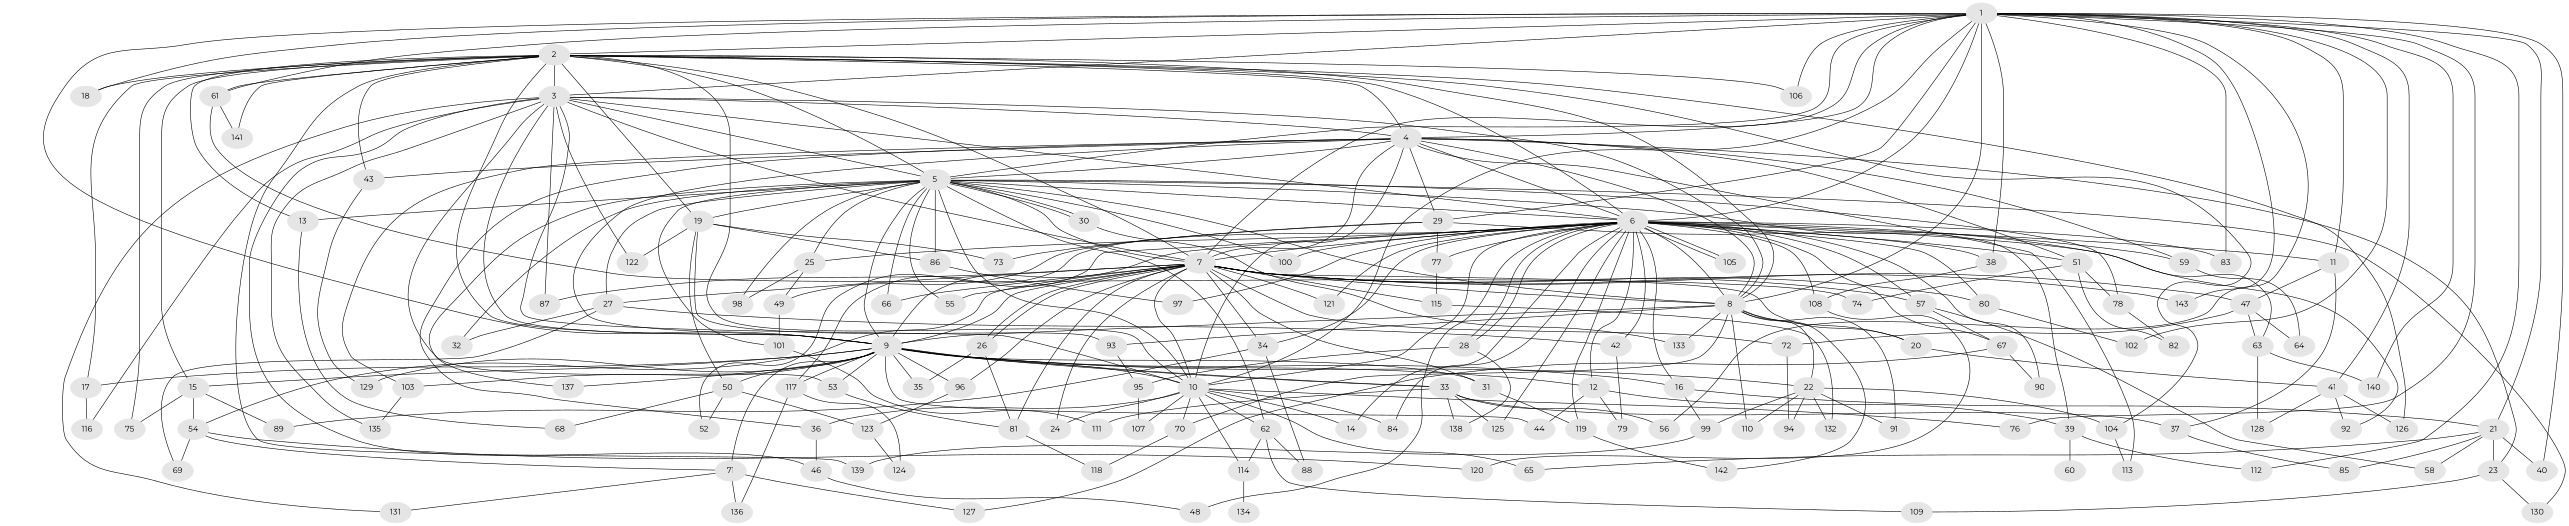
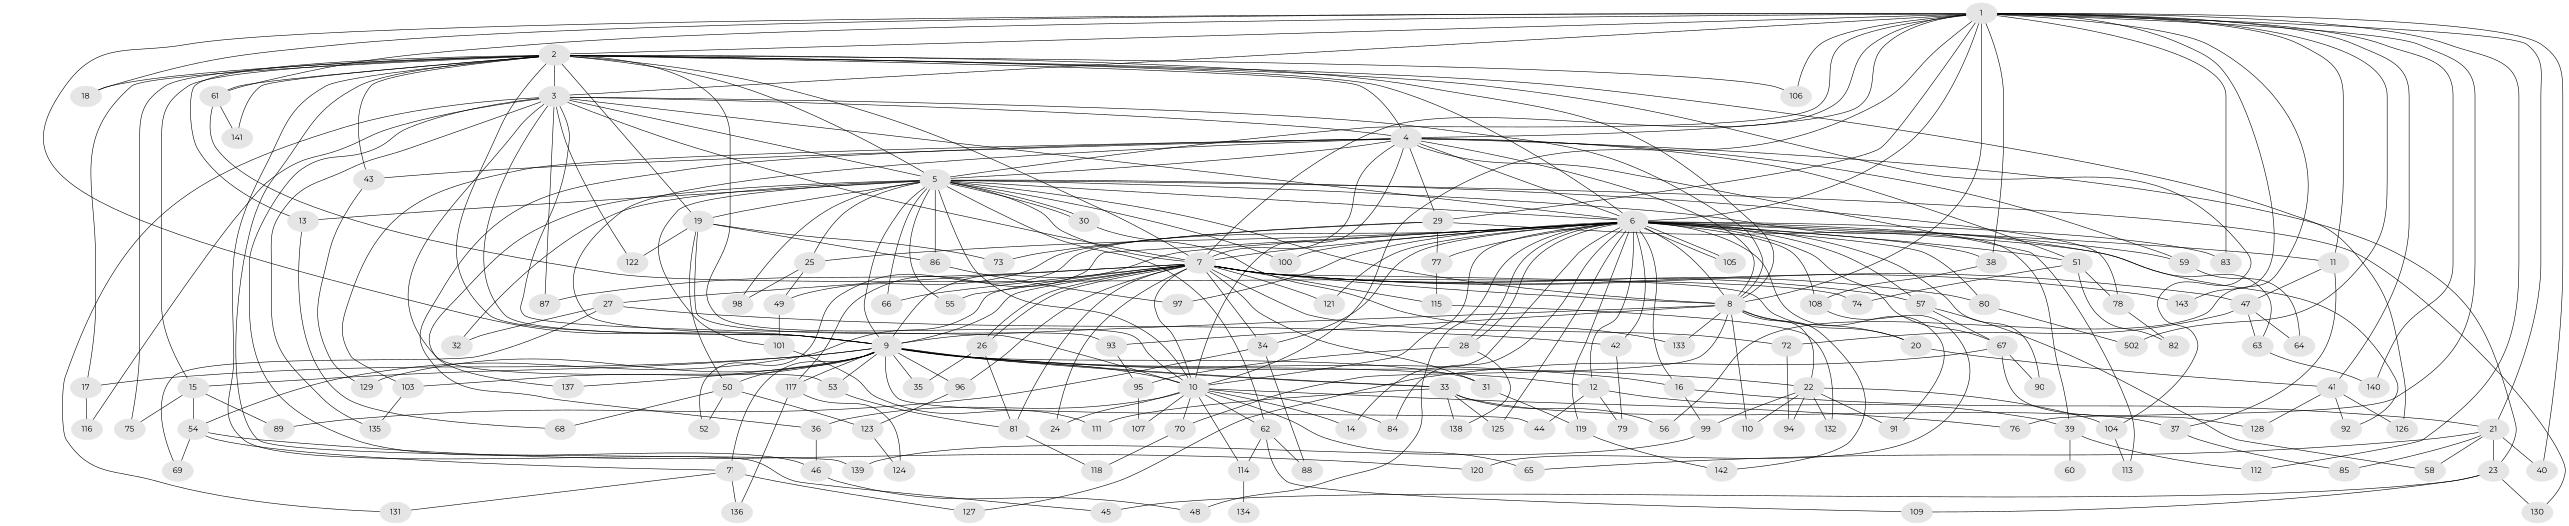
edge "5" -- "27": removed
edge "8" -- "91": now "6" -- "91"
node "102": label "102" -> "502"
edge "63" -- "128": now "67" -- "128"
node "45": added
